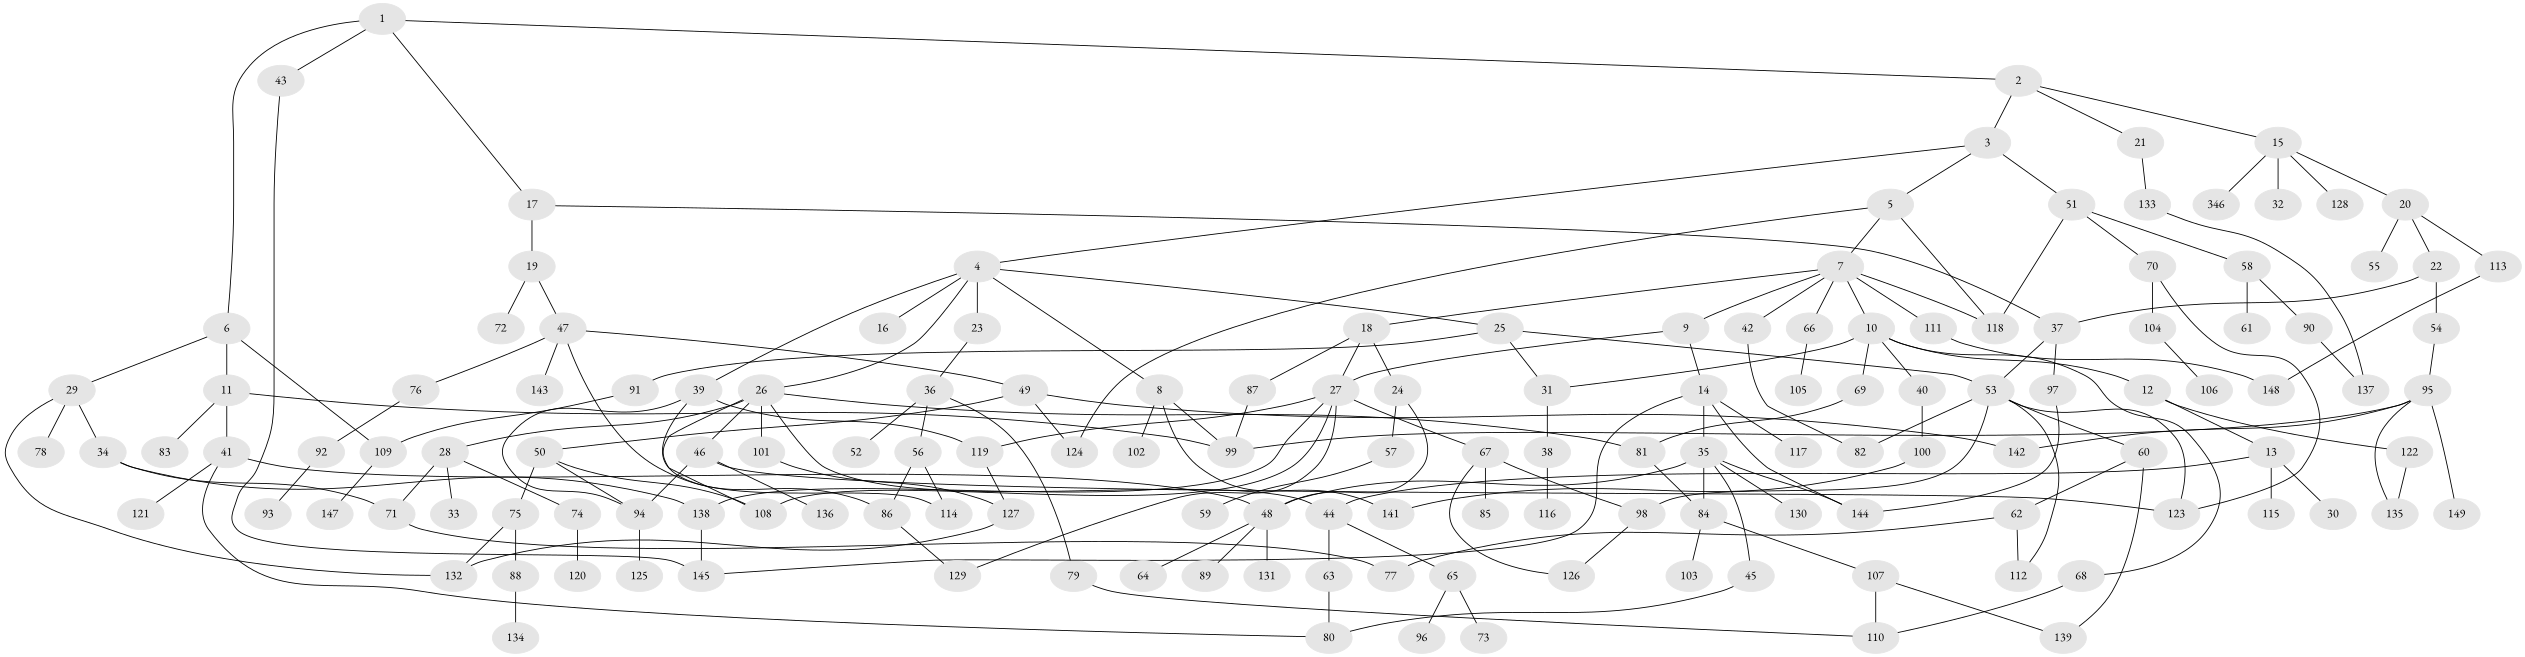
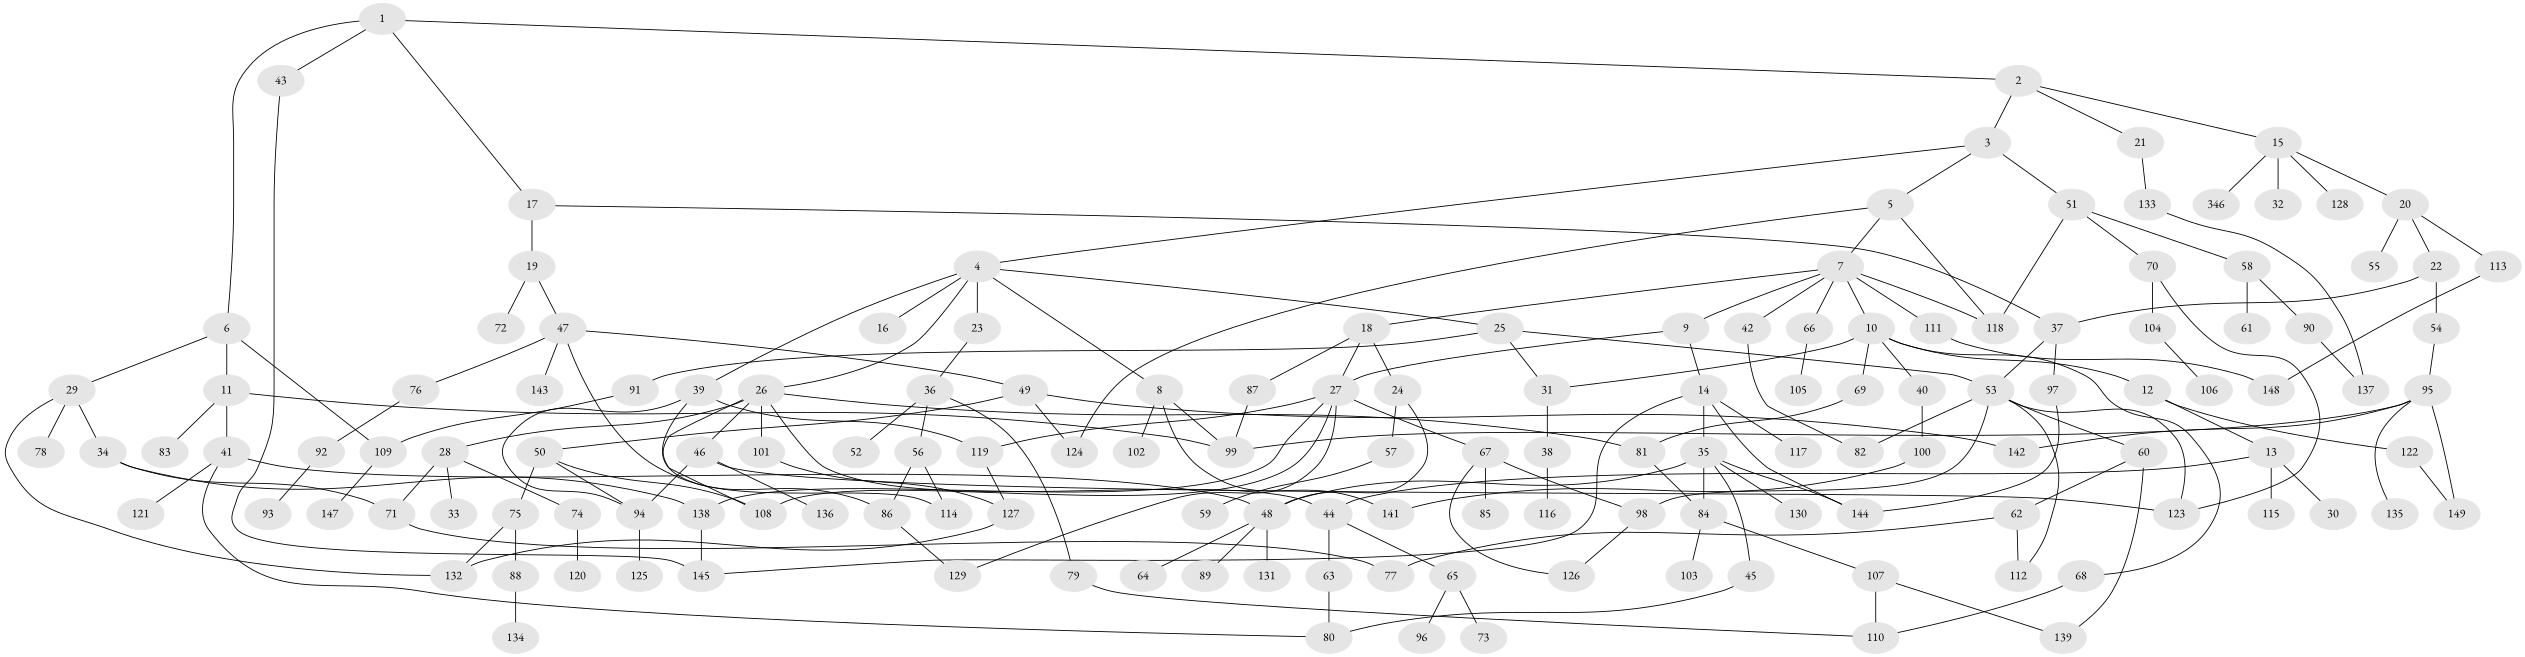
edge "122" -- "135": now "122" -- "149"
